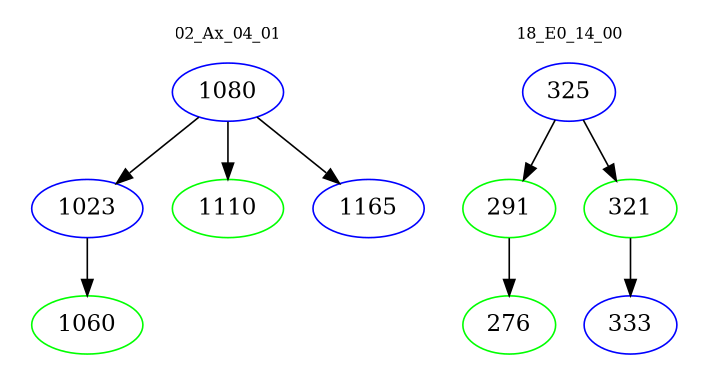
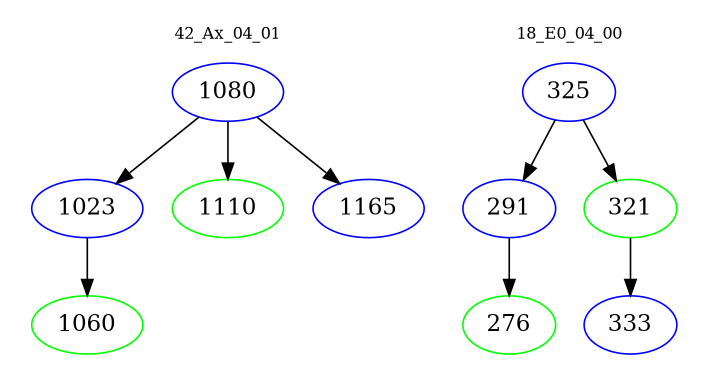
cluster "02_Ax_04_01": label "02_Ax_04_01" -> "42_Ax_04_01"
cluster "18_E0_14_00": label "18_E0_14_00" -> "18_E0_04_00"
node "291": color green -> blue
